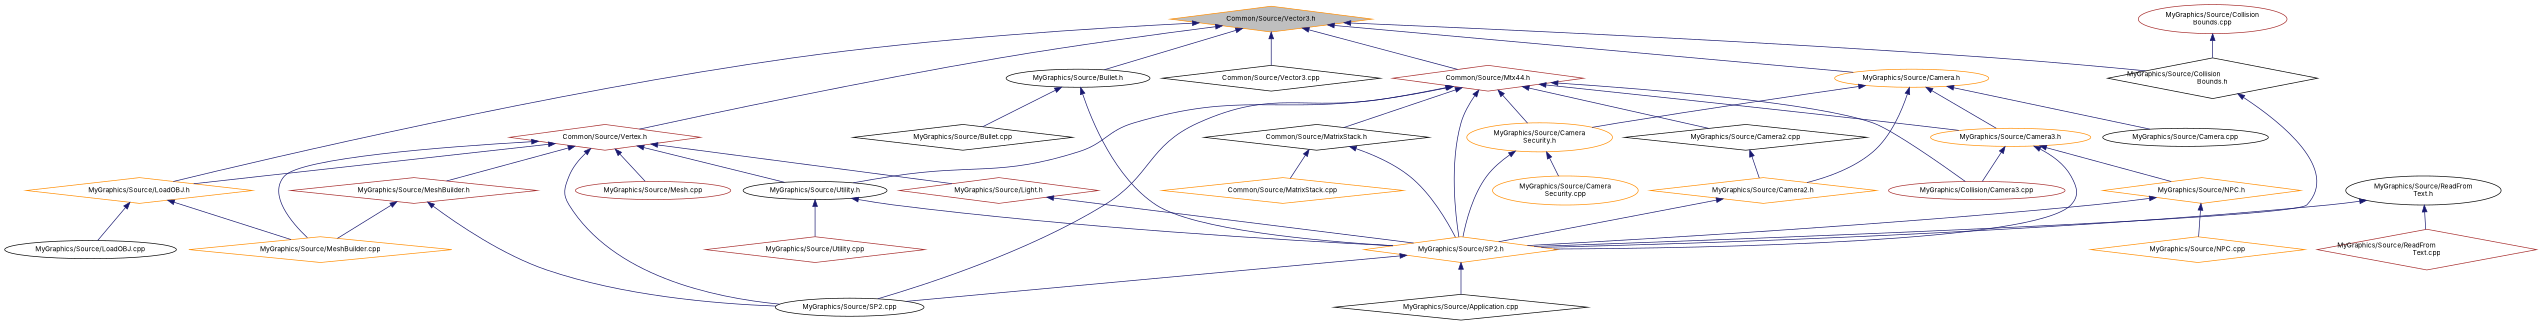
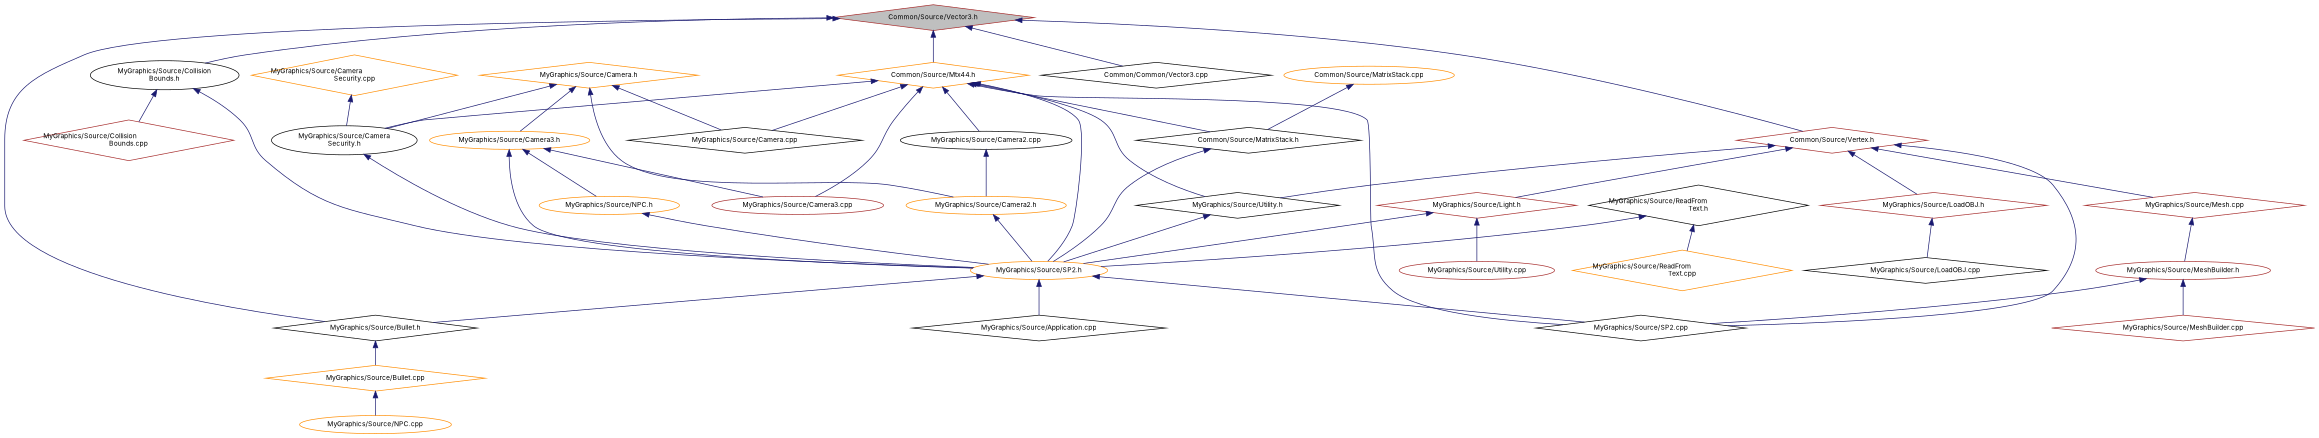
node "Common/Source/Vector3.h": color darkorange -> brown
node "MyGraphics/Source/Collision Bounds.cpp": shape ellipse -> diamond
edge "MyGraphics/Source/Camera.h" -> "Common/Source/Vector3.h": removed
edge "MyGraphics/Source/Collision Bounds.h" -> "MyGraphics/Source/Collision Bounds.cpp": reversed
edge "MyGraphics/Source/LoadOBJ.h" -> "Common/Source/Vector3.h": removed
node "MyGraphics/Source/Bullet.h": shape ellipse -> diamond
node "Common/Source/Vector3.cpp": label "Common/Source/Vector3.cpp" -> "Common/Common/Vector3.cpp"
node "Common/Source/Mtx44.h": color brown -> darkorange
node "MyGraphics/Source/Camera.h": shape ellipse -> diamond
node "MyGraphics/Source/Collision Bounds.h": shape diamond -> ellipse
edge "MyGraphics/Source/Camera3.h" -> "Common/Source/Mtx44.h": now "MyGraphics/Source/Camera.cpp" -> "Common/Source/Mtx44.h"
node "MyGraphics/Source/Bullet.cpp": color black -> darkorange
node "MyGraphics/Source/Camera Security.h": color darkorange -> black
node "MyGraphics/Source/Camera2.cpp": shape diamond -> ellipse
node "MyGraphics/Source/Camera.cpp": shape ellipse -> diamond
edge "MyGraphics/Source/MeshBuilder.cpp" -> "Common/Source/Vertex.h": removed
edge "MyGraphics/Source/MeshBuilder.h" -> "Common/Source/Vertex.h": now "MyGraphics/Source/MeshBuilder.h" -> "MyGraphics/Source/Mesh.cpp"
edge "Common/Source/MatrixStack.cpp" -> "Common/Source/MatrixStack.h": reversed
edge "MyGraphics/Source/Camera Security.cpp" -> "MyGraphics/Source/Camera Security.h": reversed
node "MyGraphics/Source/LoadOBJ.h": color darkorange -> brown
node "MyGraphics/Source/MeshBuilder.h": shape diamond -> ellipse
node "MyGraphics/Source/Mesh.cpp": shape ellipse -> diamond
node "MyGraphics/Source/Utility.h": shape ellipse -> diamond
node "Common/Source/MatrixStack.cpp": shape diamond -> ellipse
node "MyGraphics/Source/Camera Security.cpp": shape ellipse -> diamond
node "MyGraphics/Source/Camera2.h": shape diamond -> ellipse
node "MyGraphics/Collision/Camera3.cpp": label "MyGraphics/Collision/Camera3.cpp" -> "MyGraphics/Source/Camera3.cpp"
node "MyGraphics/Source/NPC.h": shape diamond -> ellipse
node "MyGraphics/Source/ReadFrom Text.h": shape ellipse -> diamond
edge "MyGraphics/Source/MeshBuilder.cpp" -> "MyGraphics/Source/LoadOBJ.h": removed
edge "MyGraphics/Source/Utility.cpp" -> "MyGraphics/Source/Utility.h": now "MyGraphics/Source/Utility.cpp" -> "MyGraphics/Source/Light.h"
edge "MyGraphics/Source/SP2.h" -> "MyGraphics/Source/Bullet.h": reversed
edge "MyGraphics/Source/NPC.cpp" -> "MyGraphics/Source/NPC.h": now "MyGraphics/Source/NPC.cpp" -> "MyGraphics/Source/Bullet.cpp"
node "MyGraphics/Source/LoadOBJ.cpp": shape ellipse -> diamond
node "MyGraphics/Source/MeshBuilder.cpp": color darkorange -> brown
node "MyGraphics/Source/Utility.cpp": shape diamond -> ellipse
node "MyGraphics/Source/SP2.h": shape diamond -> ellipse
node "MyGraphics/Source/NPC.cpp": shape diamond -> ellipse
node "MyGraphics/Source/ReadFrom Text.cpp": color brown -> darkorange
node "MyGraphics/Source/SP2.cpp": shape ellipse -> diamond
